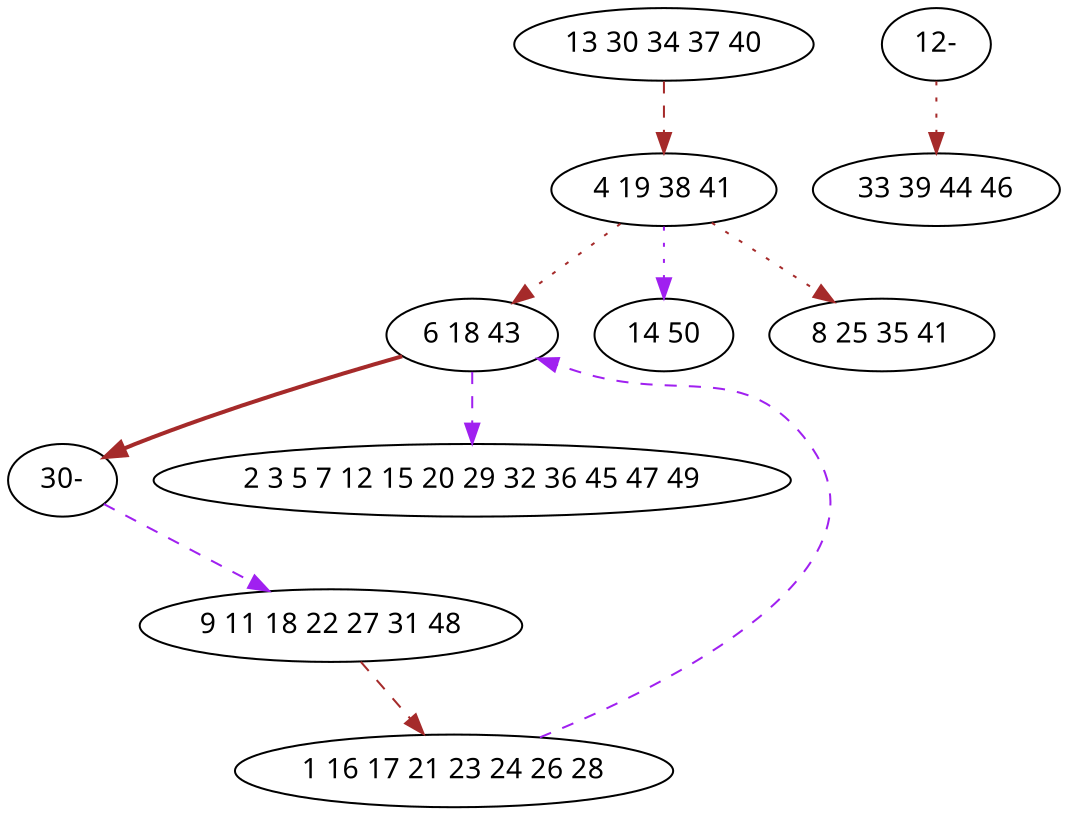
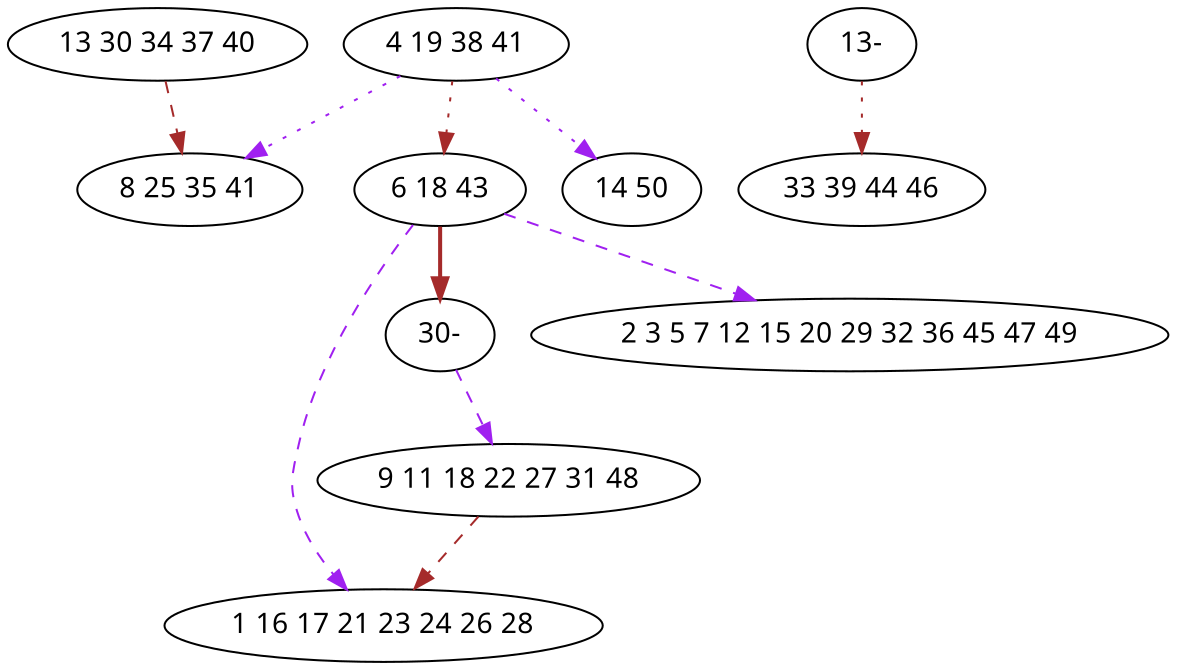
node "12-": label "12-" -> "13-"
edge "13 30 34 37 40" -> "4 19 38 41": now "13 30 34 37 40" -> "8 25 35 41"
edge "4 19 38 41" -> "8 25 35 41": color brown -> purple
edge "1 16 17 21 23 24 26 28" -> "6 18 43": reversed
